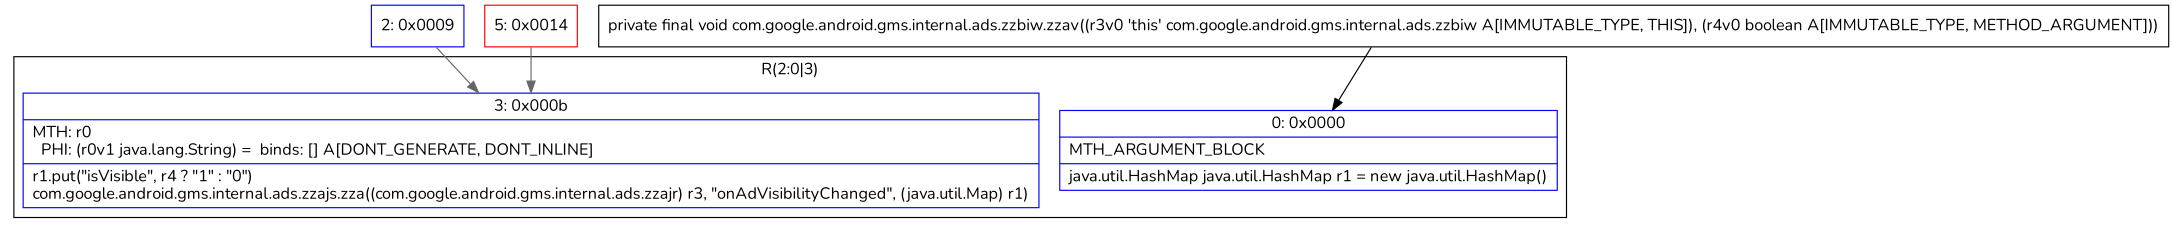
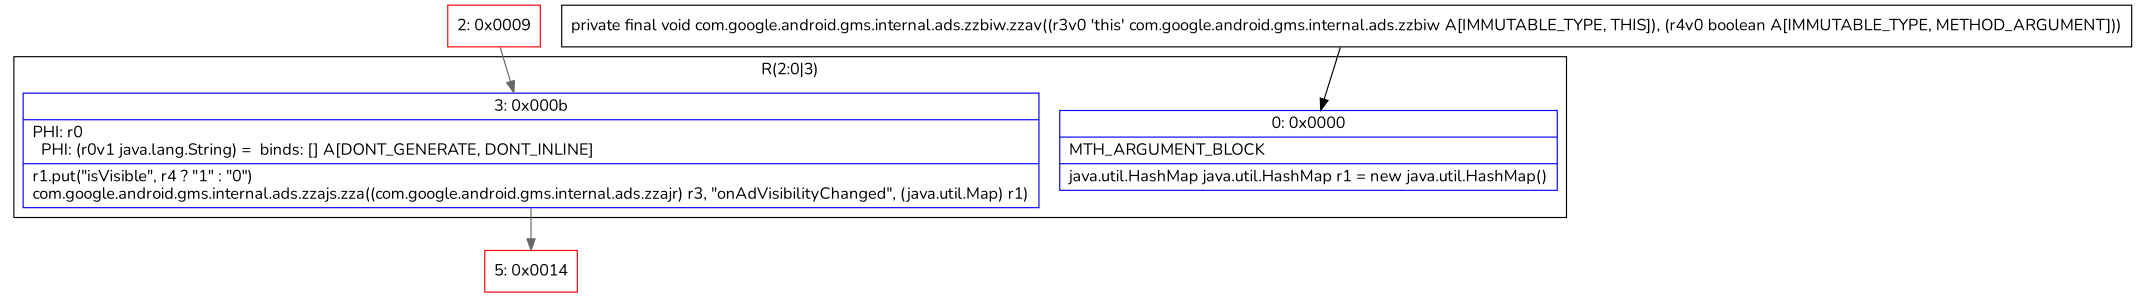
node "2: 0x0009": color blue -> red
edge "5: 0x0014" -> "3: 0x000b": reversed
node "3: 0x000b": text "MTH: r0" -> "PHI: r0"
